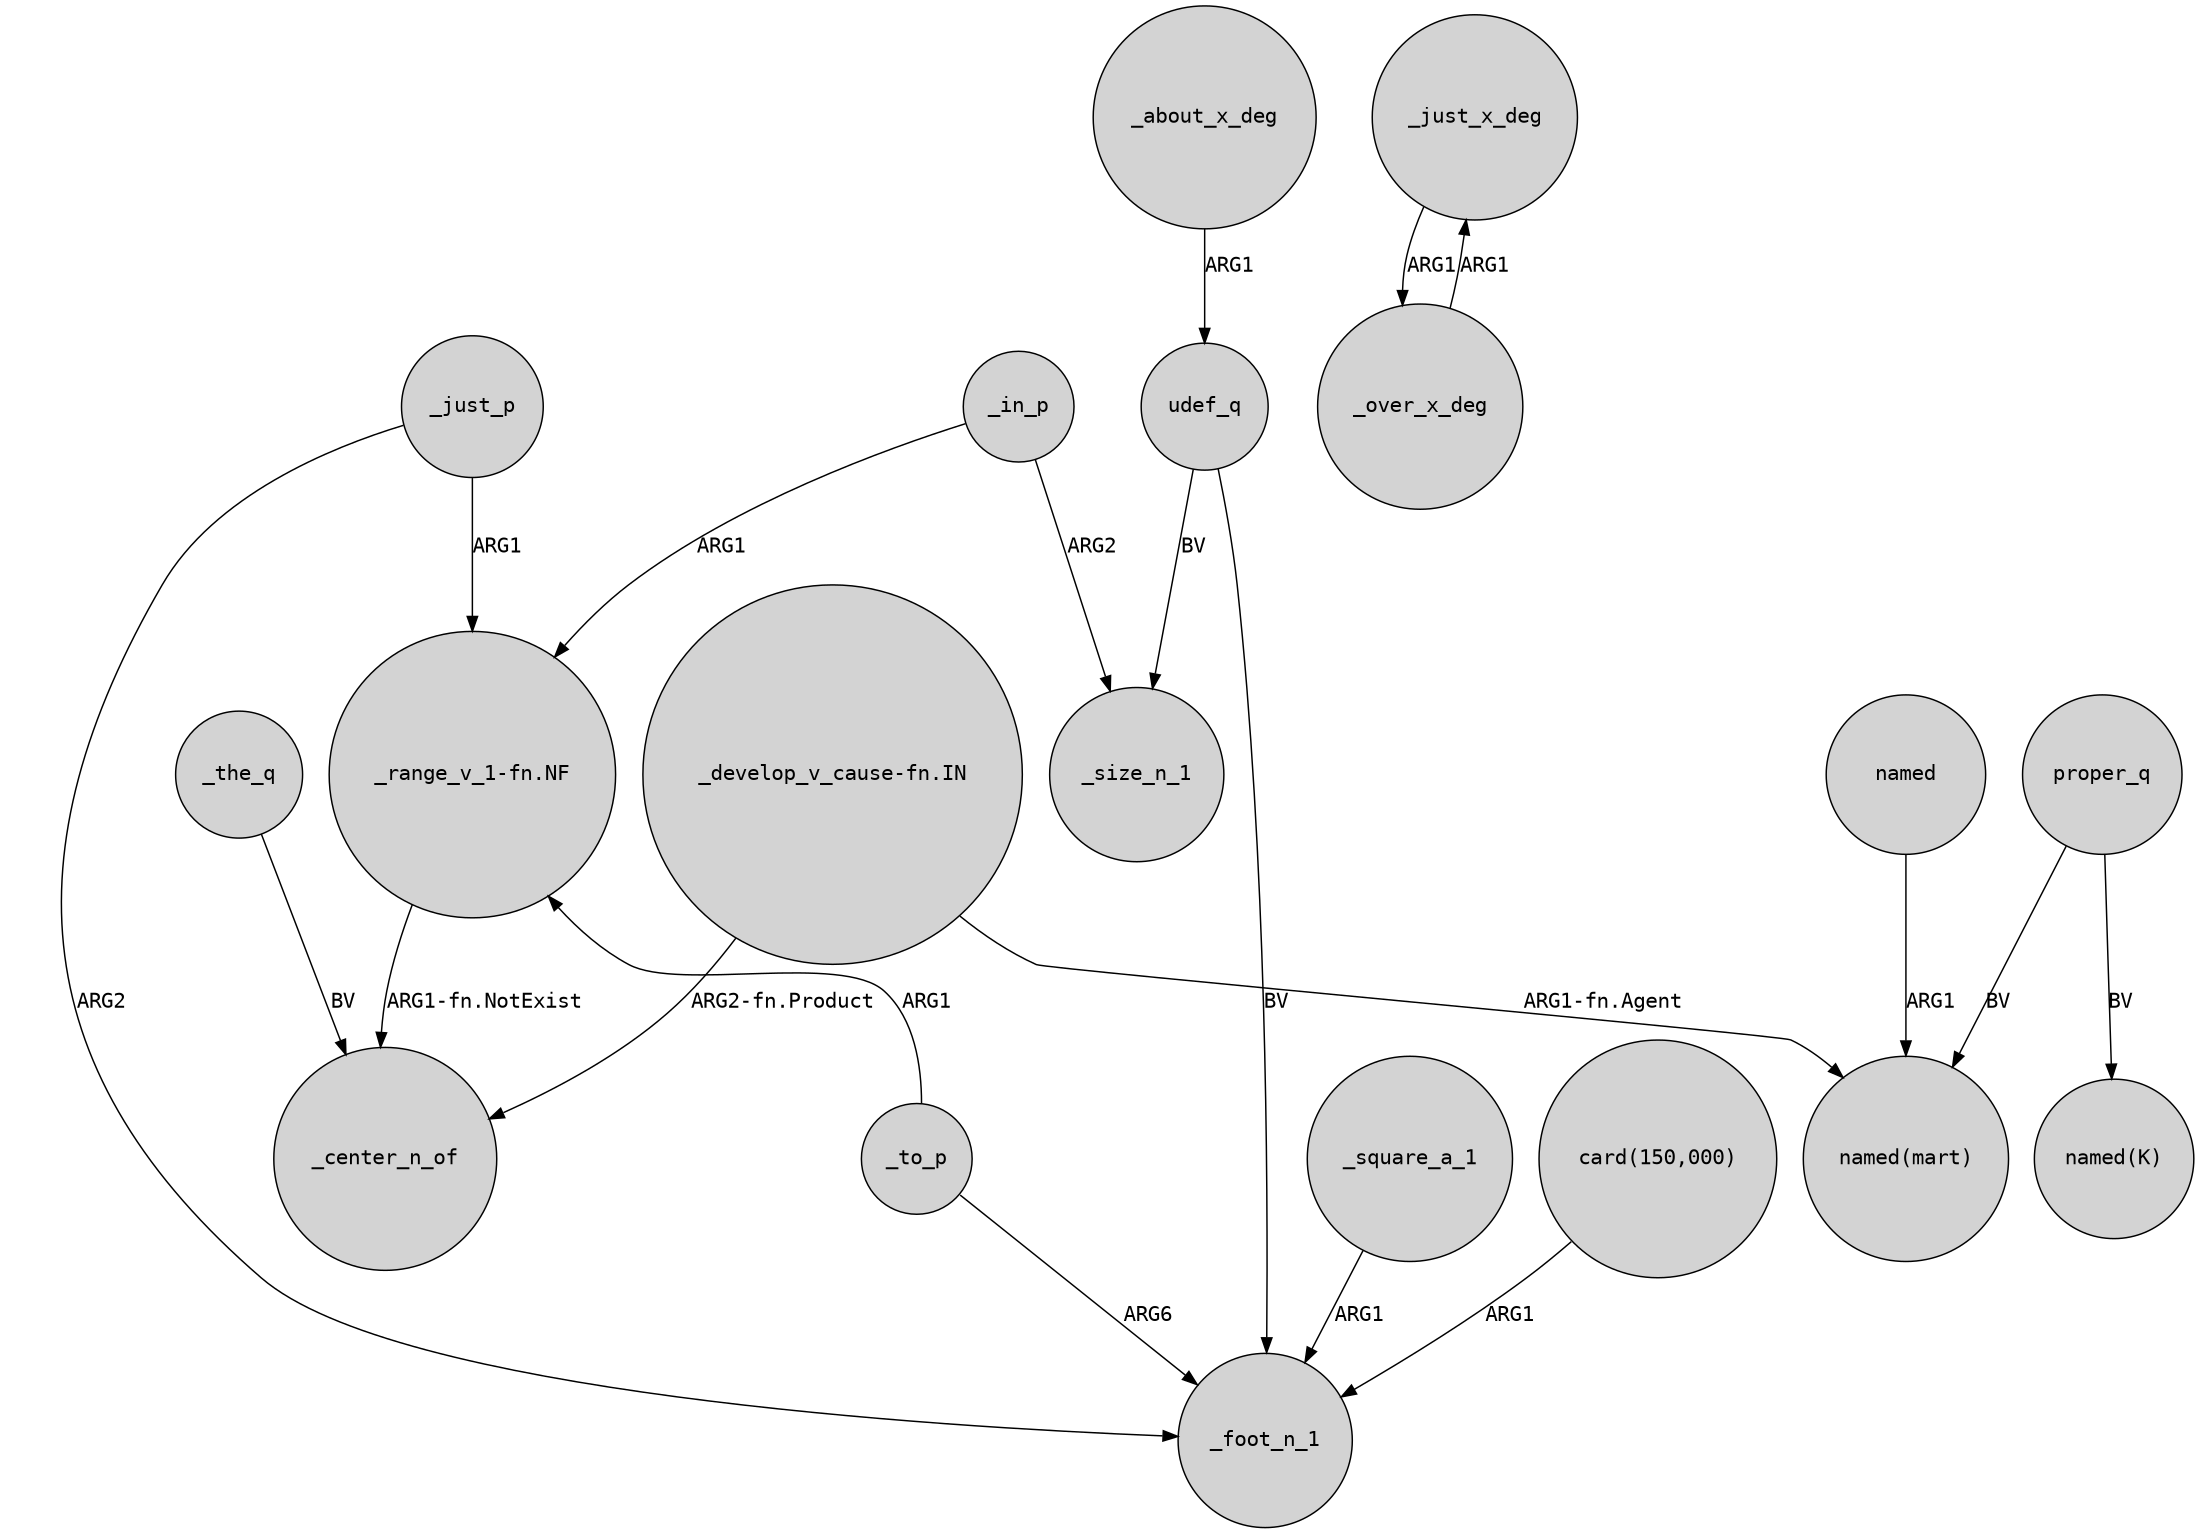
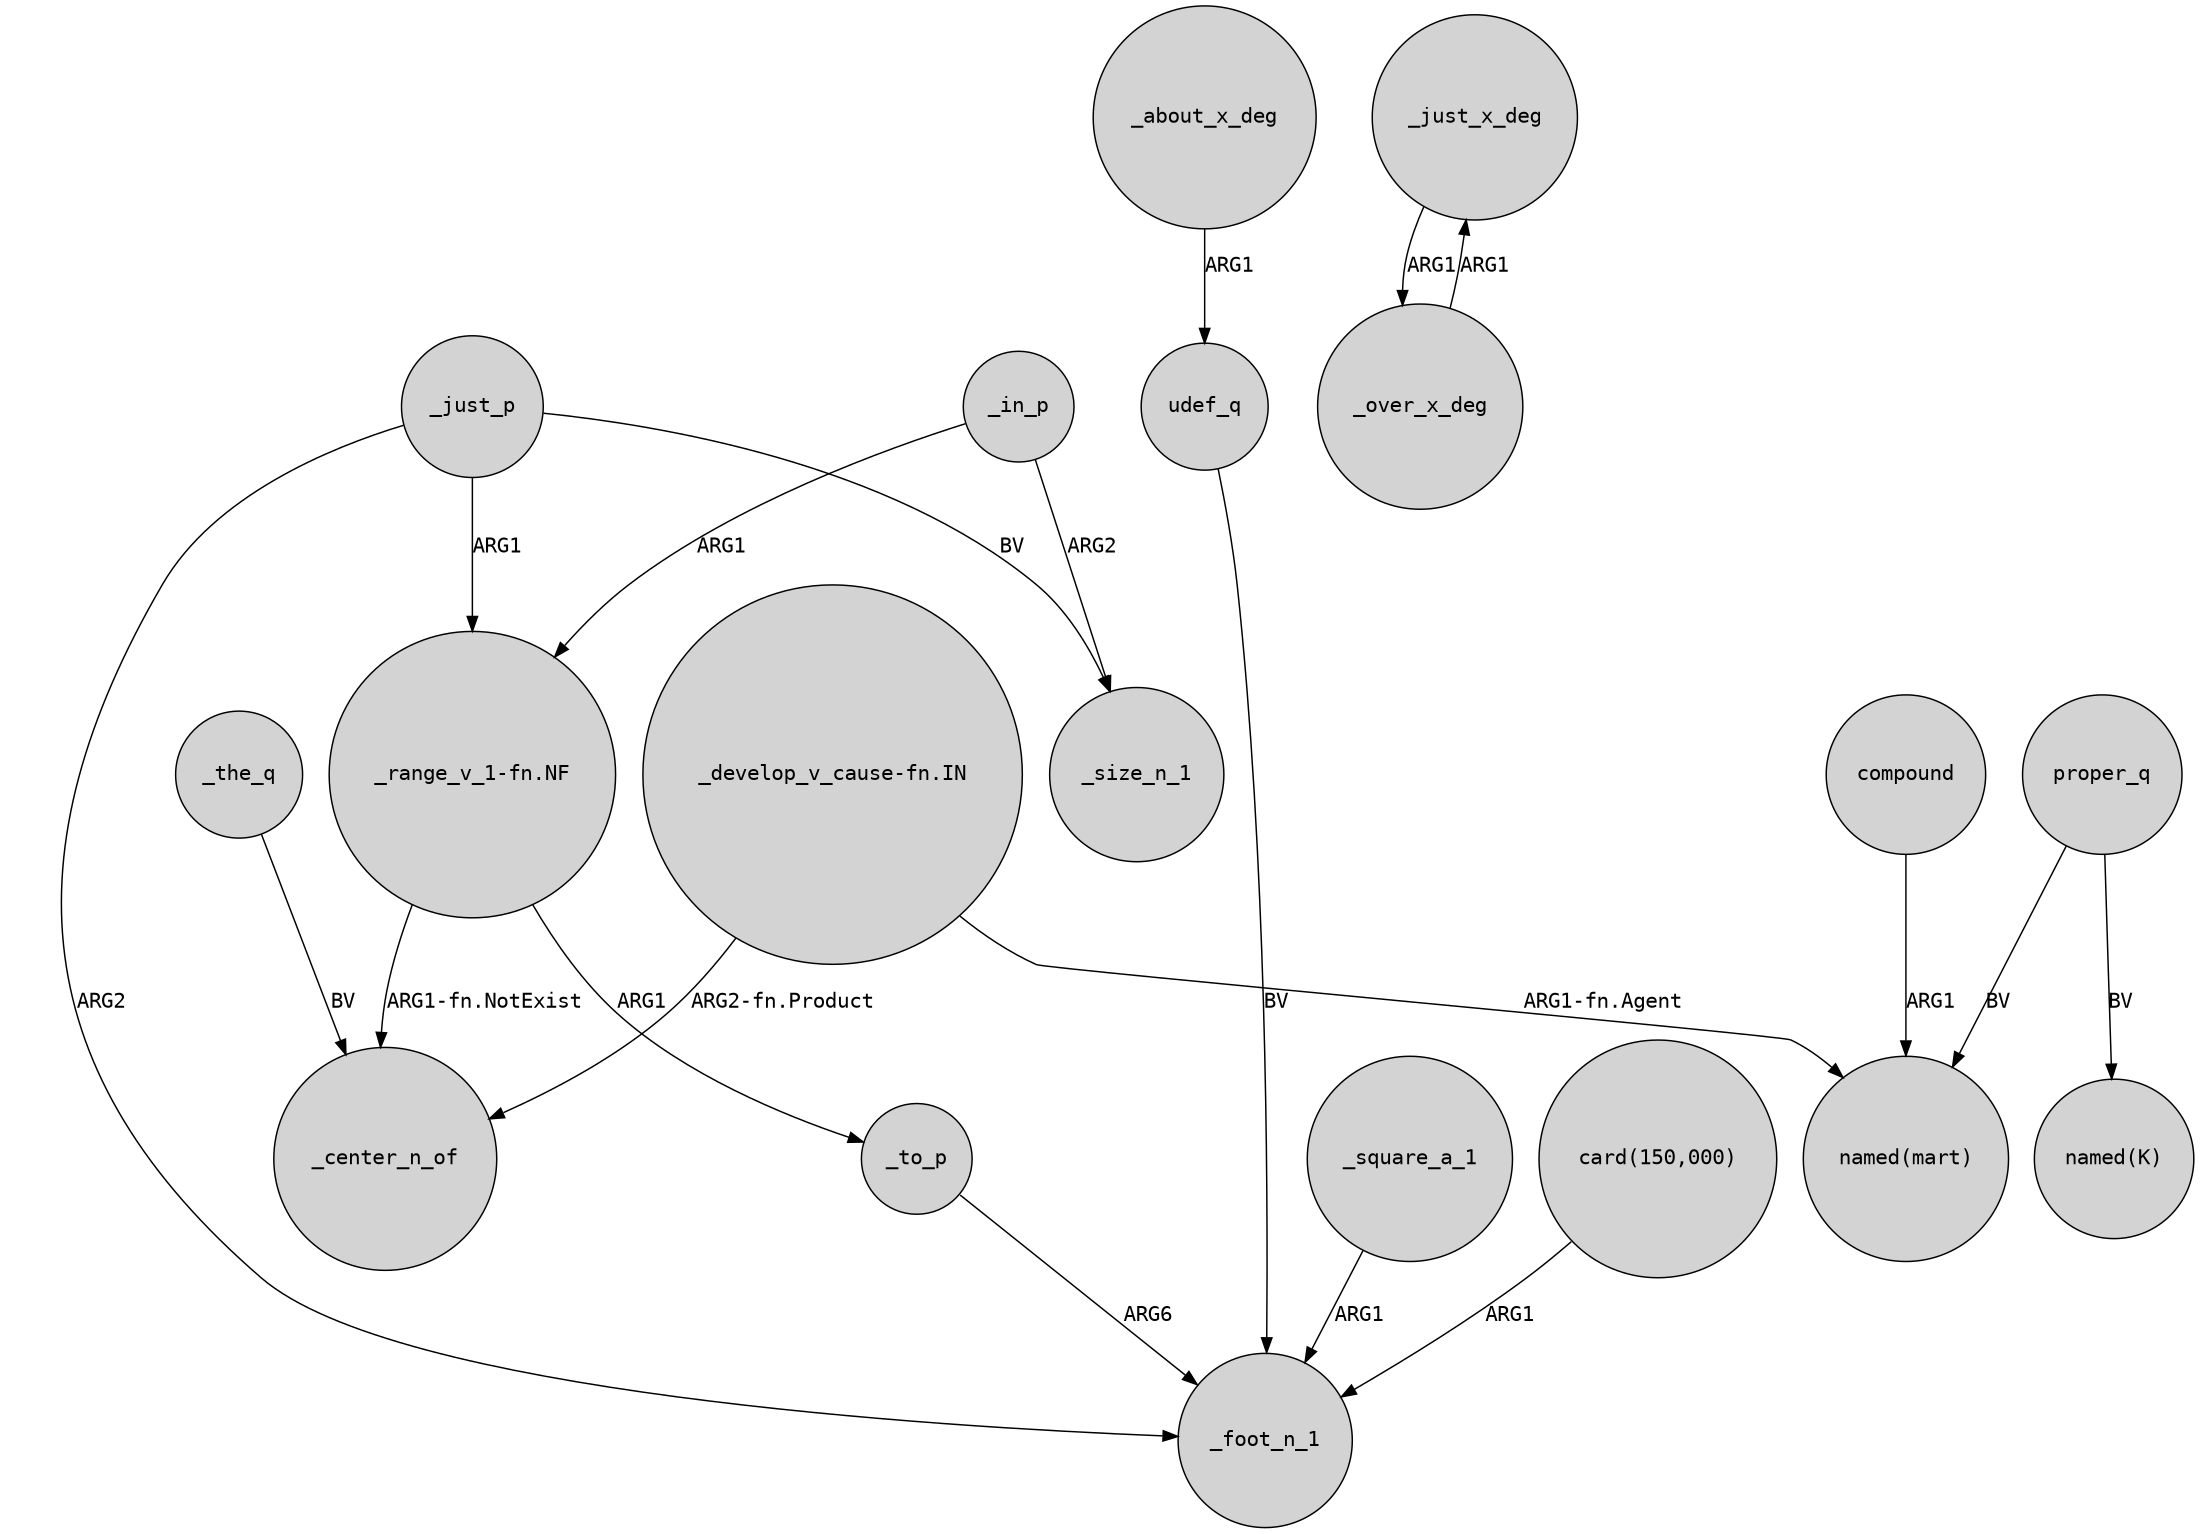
edge "udef_q" -> "_size_n_1": now "_just_p" -> "_size_n_1"
node "named": label "named" -> "compound"
edge "_to_p" -> "_range_v_1-fn.NF": reversed
